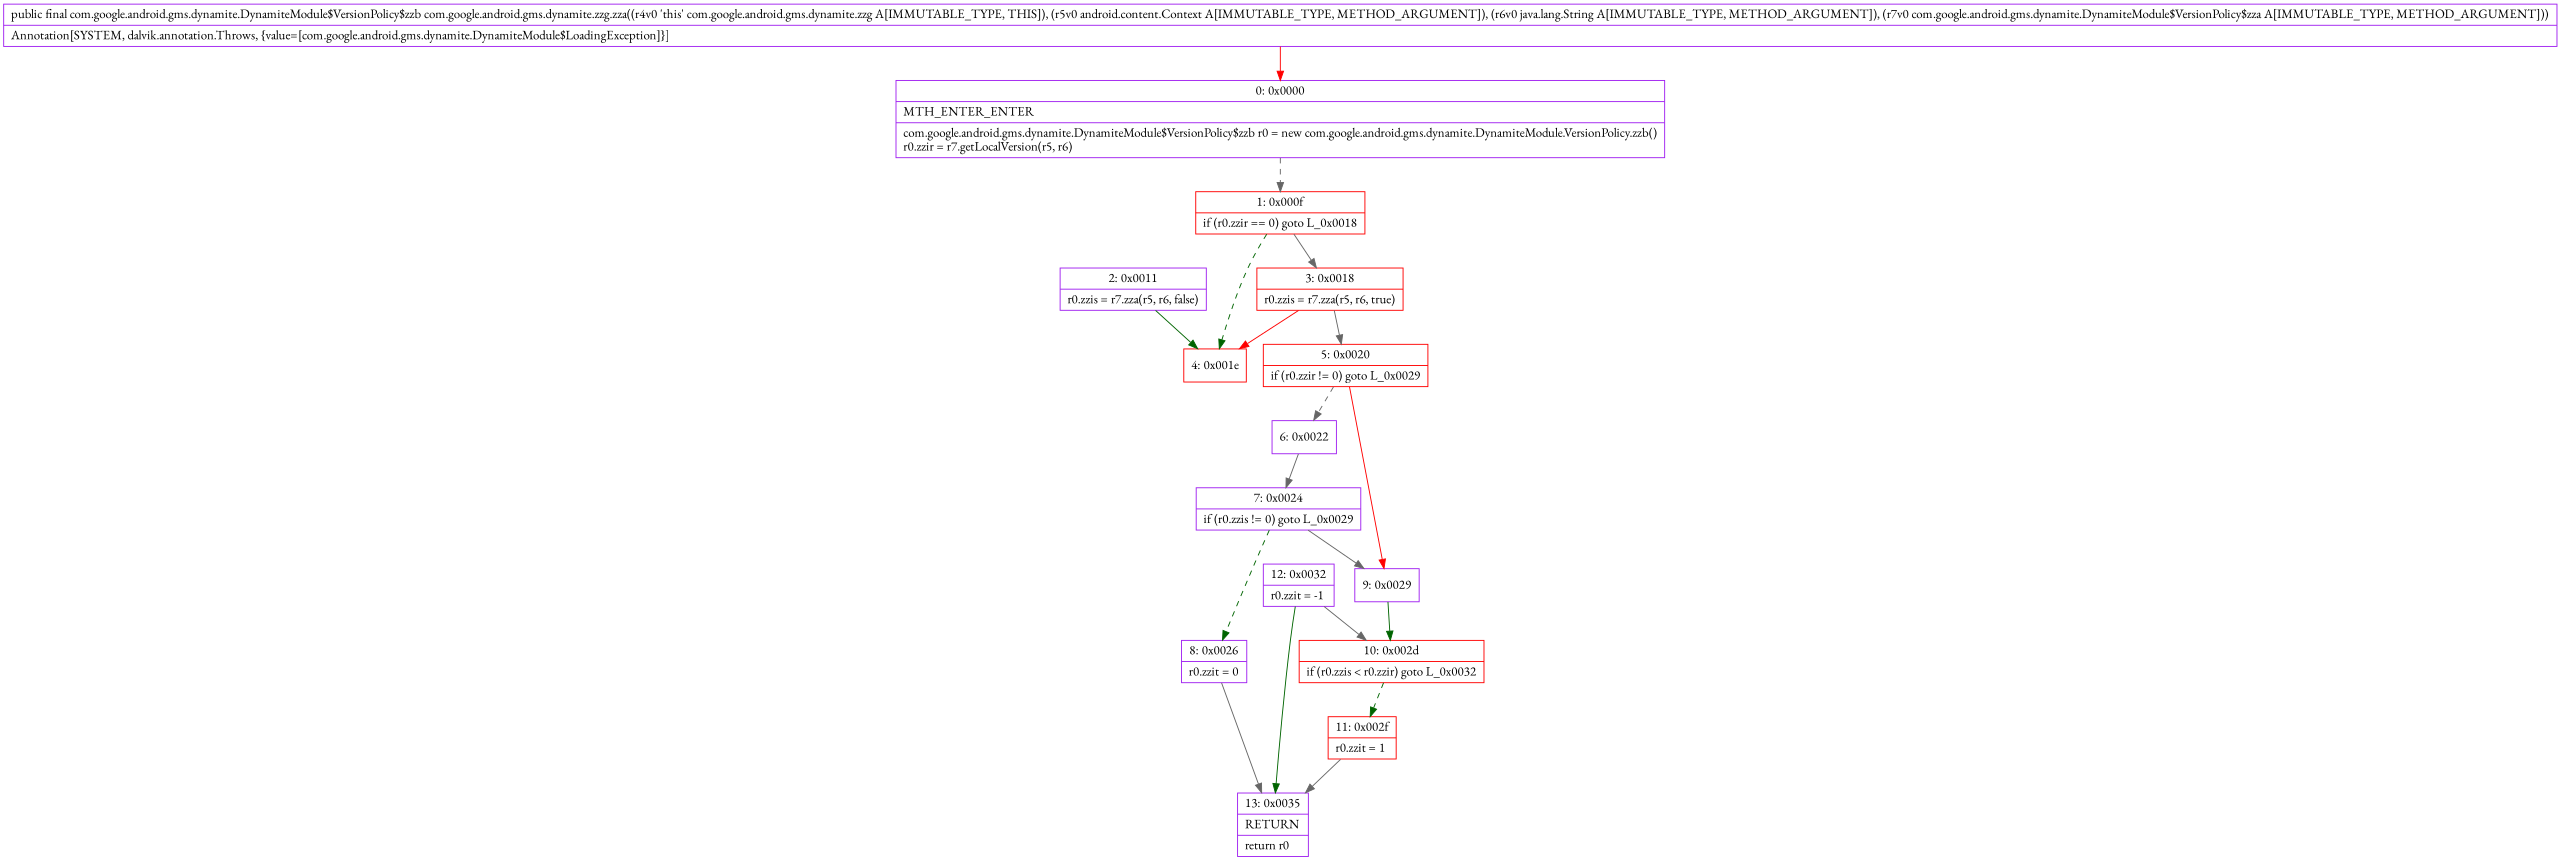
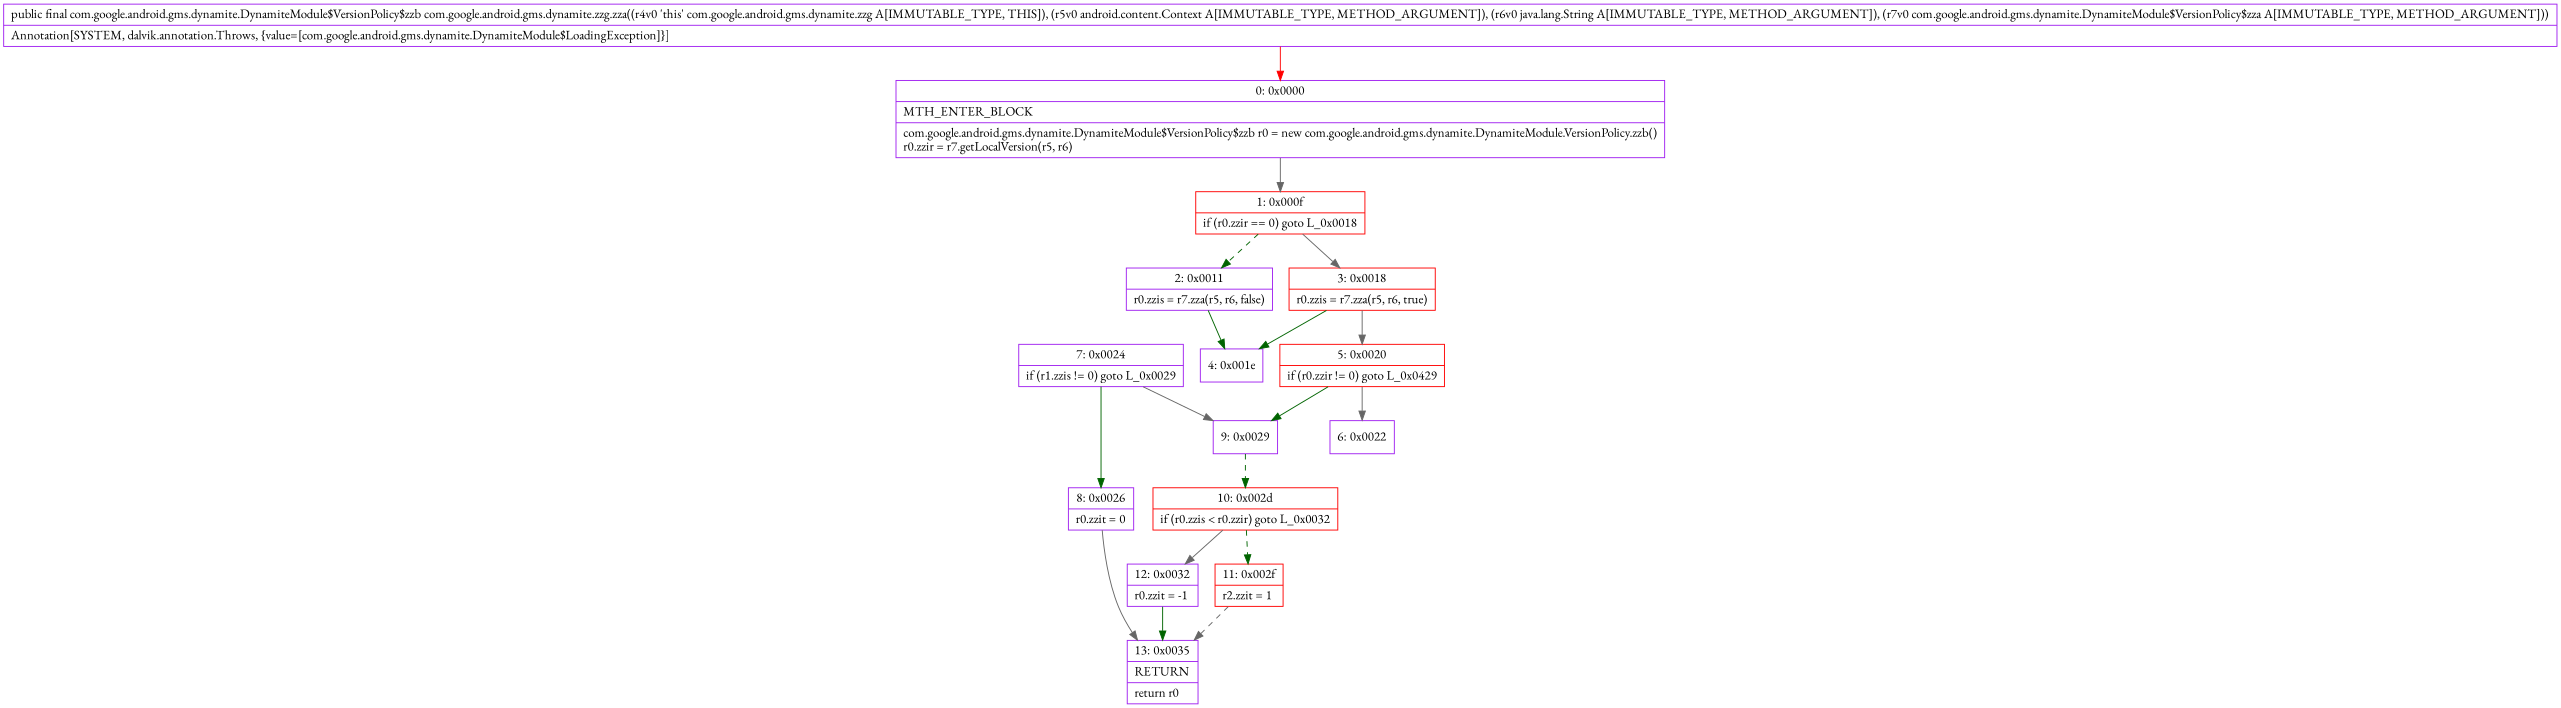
node "0: 0x0000": text "MTH_ENTER_ENTER" -> "MTH_ENTER_BLOCK"
edge "0: 0x0000" -> "1: 0x000f": style dashed -> solid
edge "1: 0x000f" -> "4: 0x001e": now "1: 0x000f" -> "2: 0x0011"
edge "3: 0x0018" -> "4: 0x001e": color red -> darkgreen
node "4: 0x001e": color red -> purple
node "5: 0x0020": text "if (r0.zzir != 0) goto L_0x0029" -> "if (r0.zzir != 0) goto L_0x0429"
edge "5: 0x0020" -> "6: 0x0022": style dashed -> solid
edge "6: 0x0022" -> "7: 0x0024": removed
edge "5: 0x0020" -> "9: 0x0029": color red -> darkgreen
node "7: 0x0024": text "if (r0.zzis != 0) goto L_0x0029" -> "if (r1.zzis != 0) goto L_0x0029"
edge "7: 0x0024" -> "8: 0x0026": style dashed -> solid
edge "9: 0x0029" -> "10: 0x002d": style solid -> dashed
edge "12: 0x0032" -> "10: 0x002d": reversed
node "11: 0x002f": text "r0.zzit = 1" -> "r2.zzit = 1"
edge "11: 0x002f" -> "13: 0x0035": style solid -> dashed
